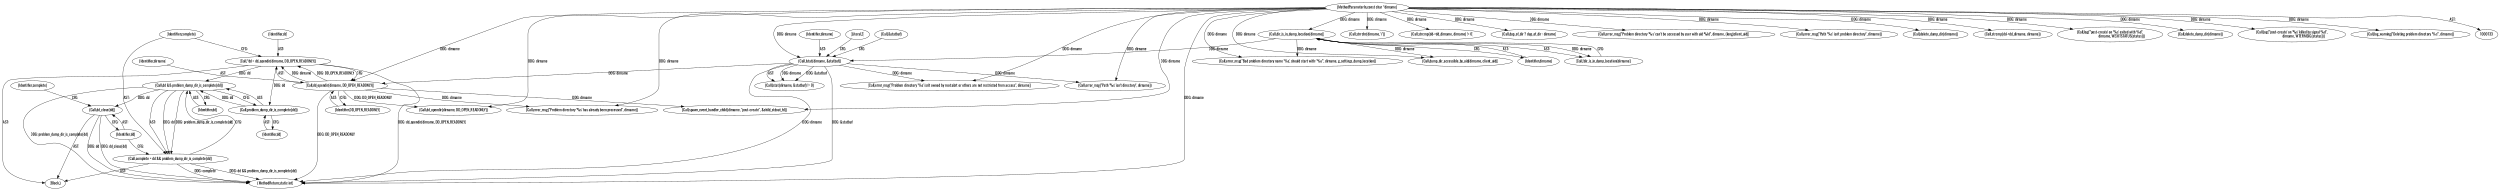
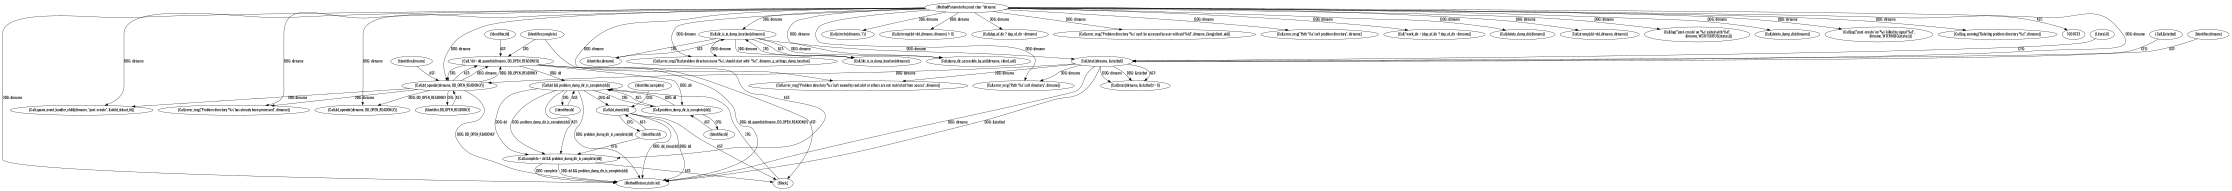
node "(Literal,3)": label "(Literal,3)" -> "(Literal,0)"
node "(Call,*work_dir = (dup_of_dir ? dup_of_dir : dirname))": added
edge "(Call,complete = dd && problem_dump_dir_is_complete(dd))" -> "(Call,dd && problem_dump_dir_is_complete(dd))": now "(Block,)" -> "(Call,dd && problem_dump_dir_is_complete(dd))"
